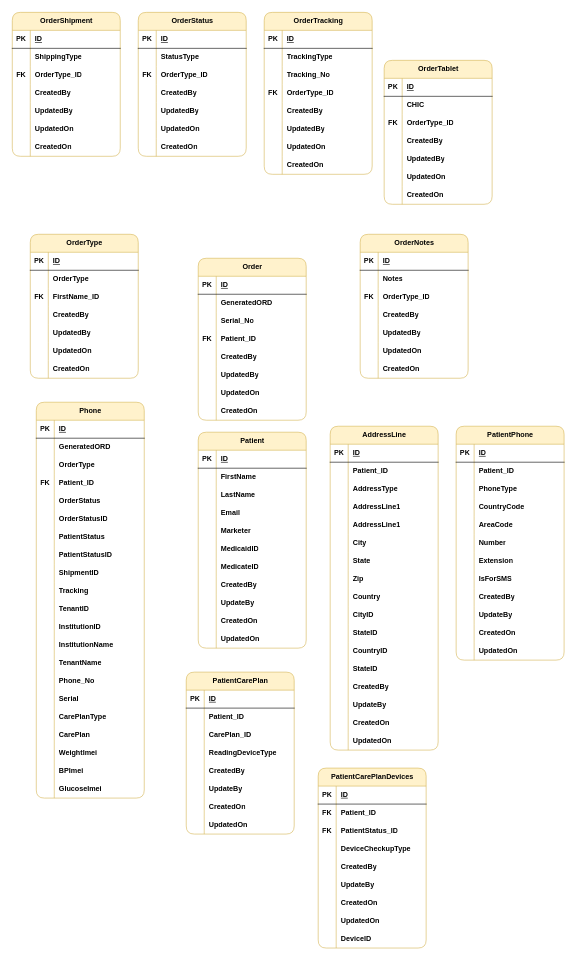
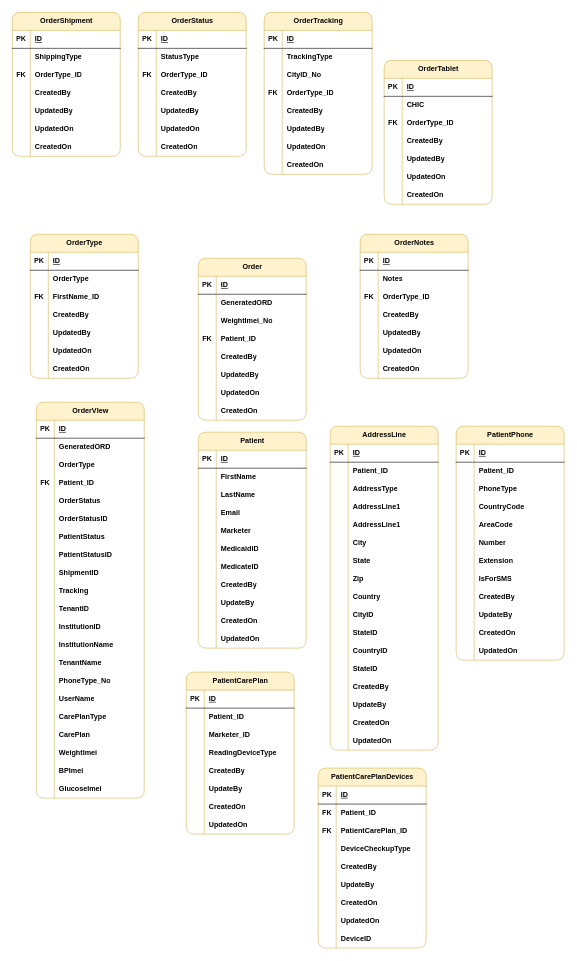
node "Tracking_No": label "Tracking_No" -> "CityID_No"
node "Serial_No": label "Serial_No" -> "WeightImei_No"
node "Phone": label "Phone" -> "OrderVIew"
node "Phone_No": label "Phone_No" -> "PhoneType_No"
node "Serial": label "Serial" -> "UserName"
node "CarePlan_ID": label "CarePlan_ID" -> "Marketer_ID"
node "PatientStatus_ID": label "PatientStatus_ID" -> "PatientCarePlan_ID"
